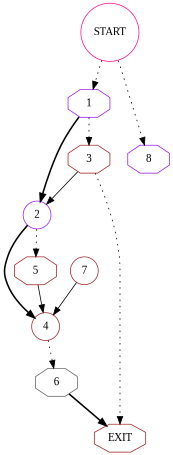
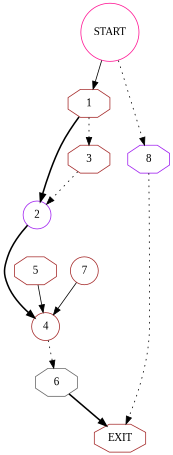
edge "START" -> "1": style dotted -> solid
node "1": color purple -> brown
edge "3" -> "2": style solid -> dotted
edge "2" -> "5": removed
edge "3" -> "EXIT": now "8" -> "EXIT"
